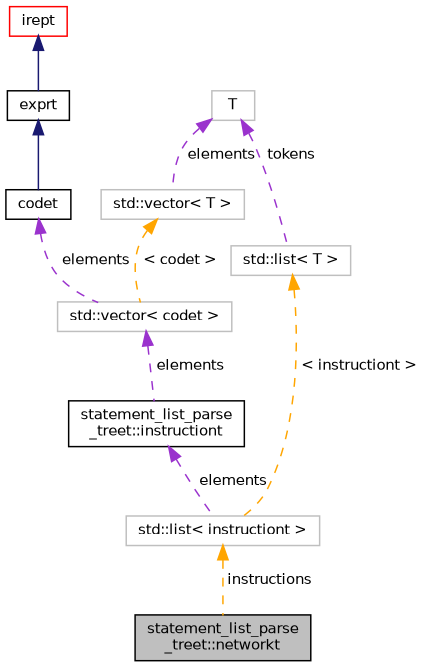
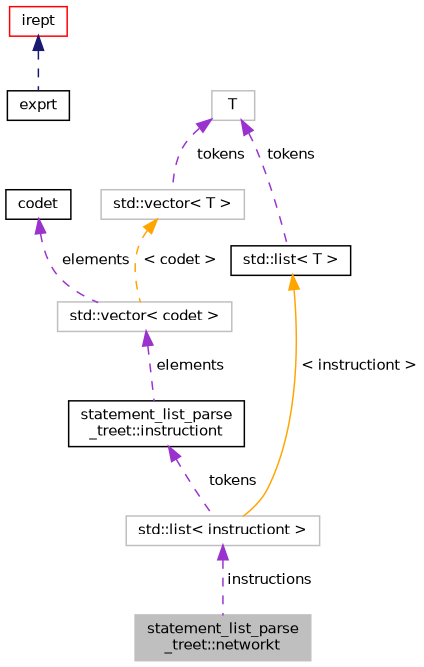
edge "exprt" -> "irept": style solid -> dashed
edge "std::vector< T >" -> "T": label " elements" -> " tokens"
edge "codet" -> "exprt": removed
node "std::list< T >": color grey75 -> black
edge "std::list< instructiont >" -> "std::list< T >": style dashed -> solid
edge "std::list< instructiont >" -> "statement_list_parse _treet::instructiont": label " elements" -> " tokens"
edge "statement_list_parse _treet::networkt" -> "std::list< instructiont >": color orange -> darkorchid3
node "statement_list_parse _treet::networkt": color black -> grey75
